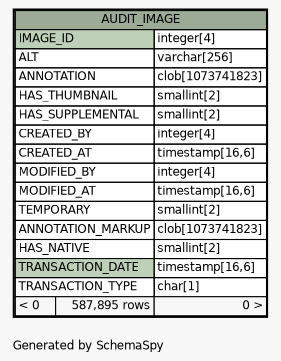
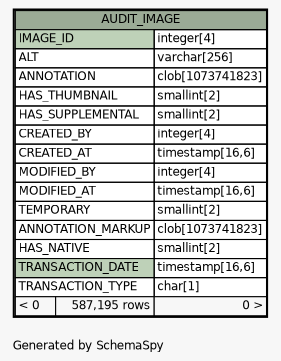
node "AUDIT_IMAGE": text "587,895 rows" -> "587,195 rows"
